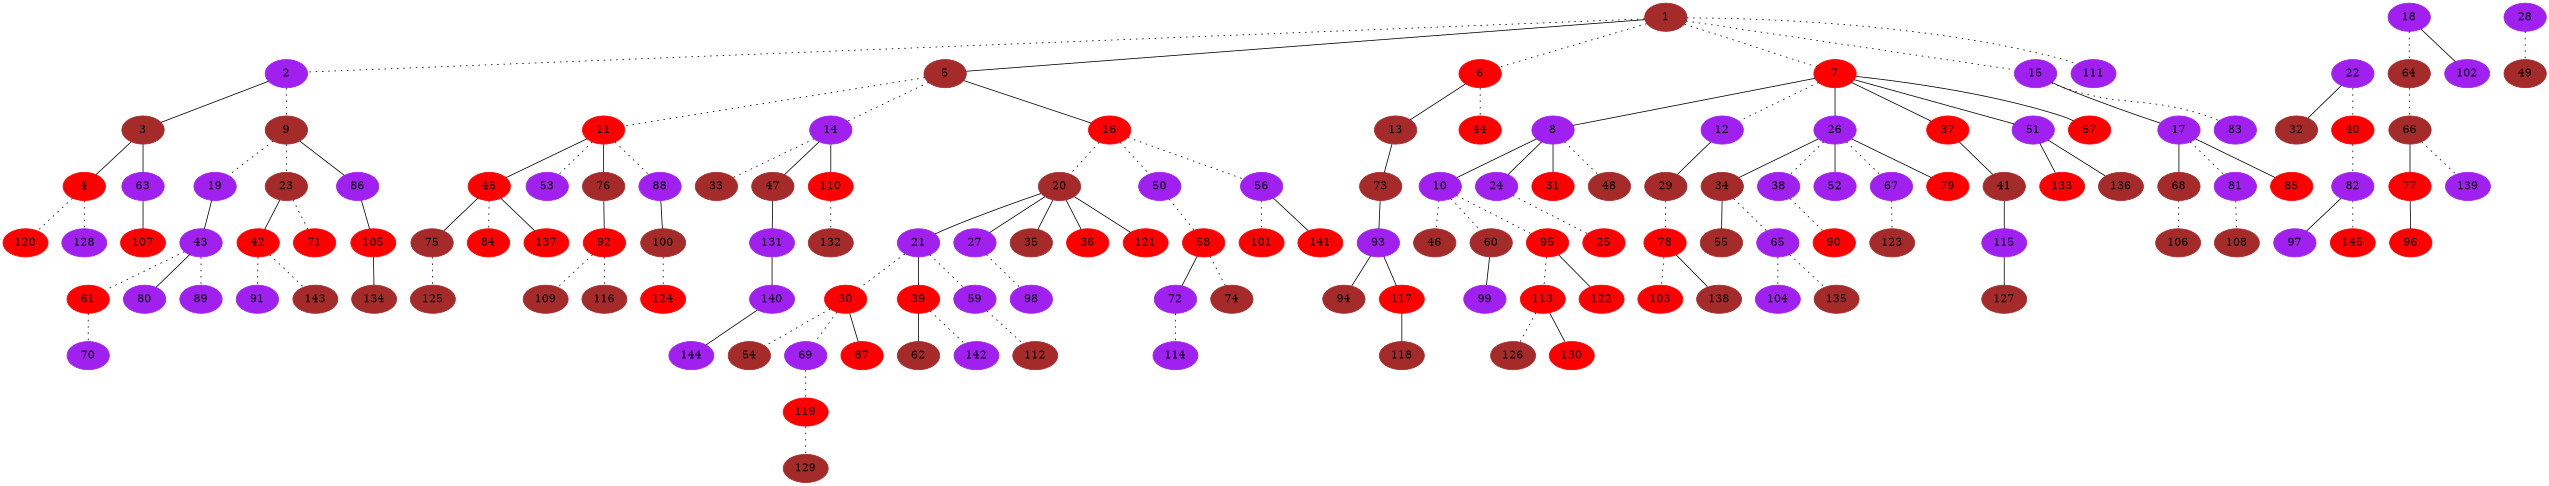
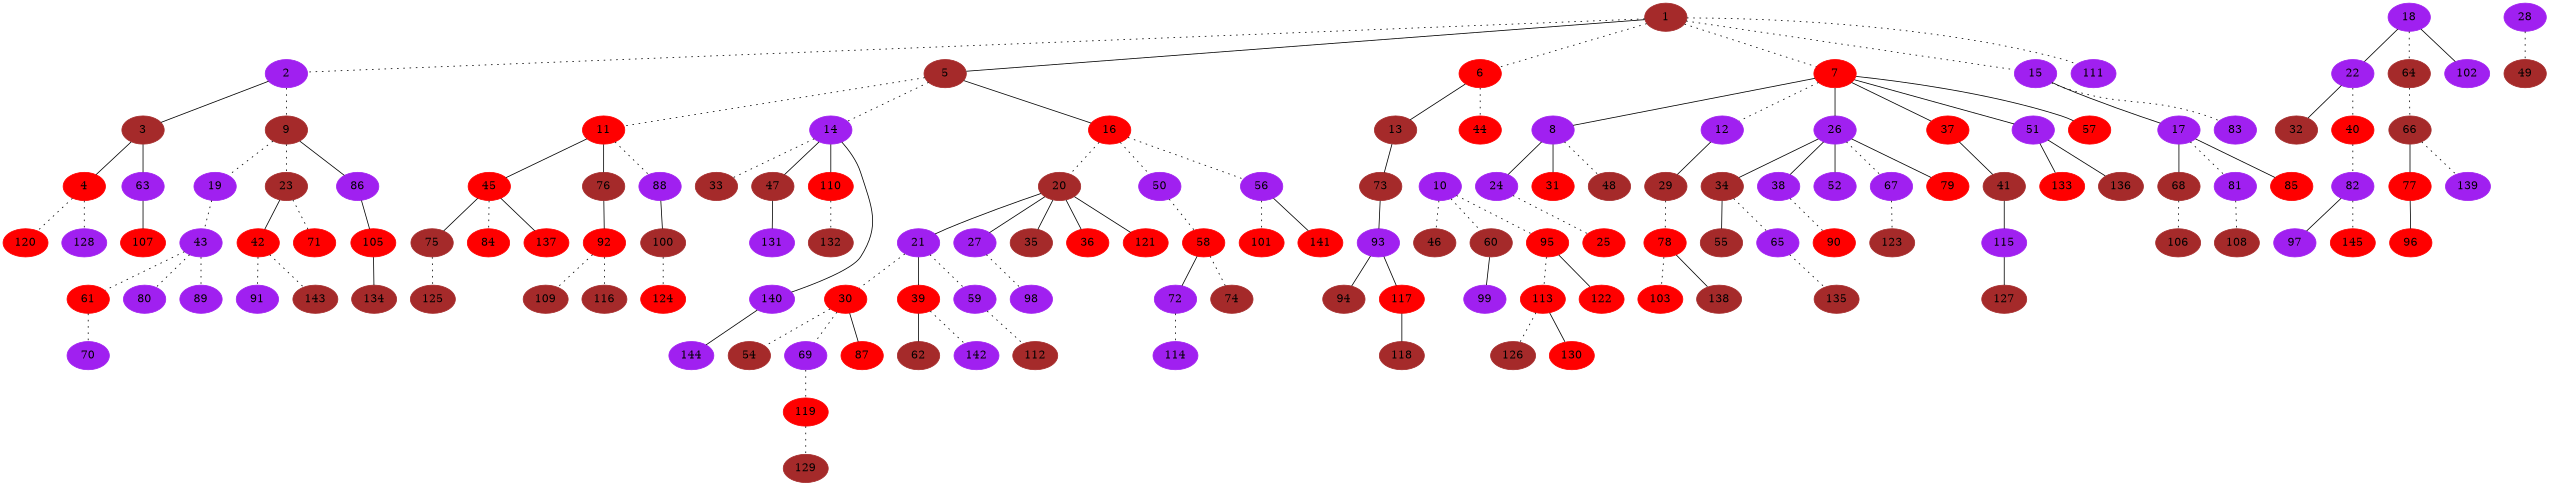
edge "18" -- "22": added
edge "8" -- "10": removed
edge "26" -- "38": style dotted -> solid
node "53": removed
edge "19" -- "43": style solid -> dotted
edge "43" -- "80": style solid -> dotted
edge "131" -- "140": now "14" -- "140"
node "104": removed
